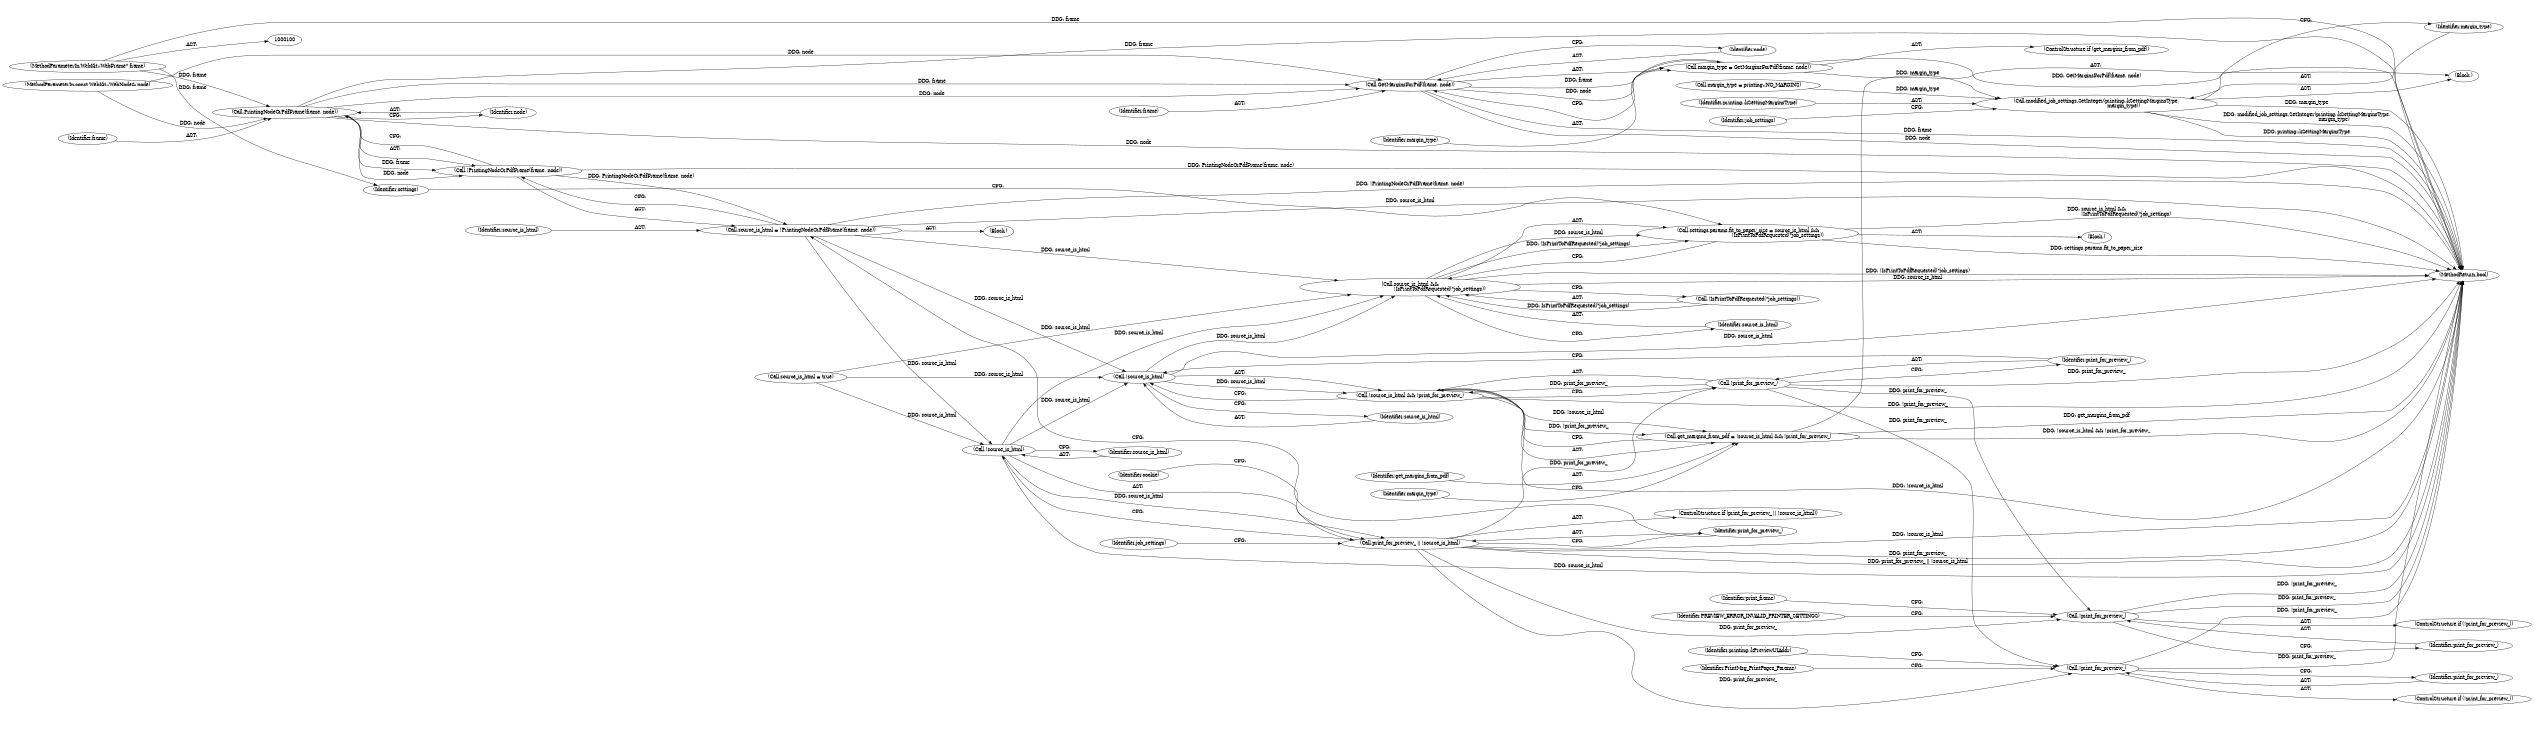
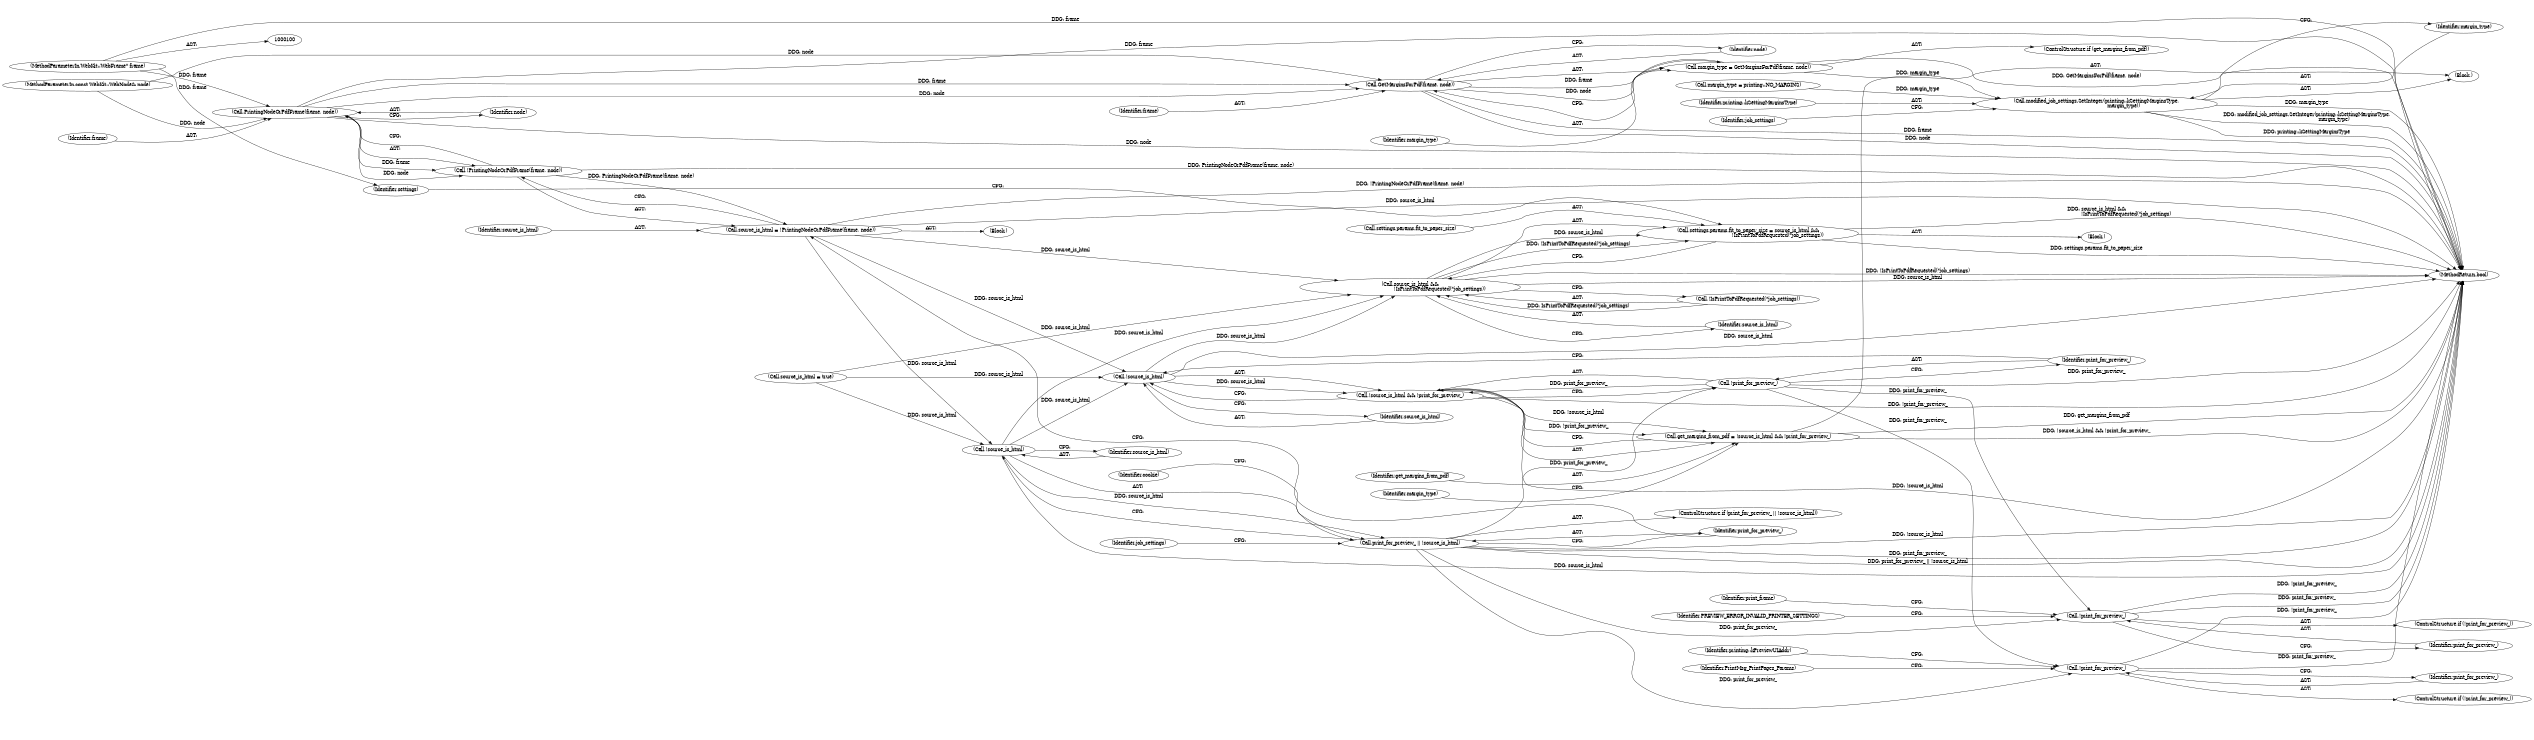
node "(Call,settings.params.fit_to_paper_size)": added
